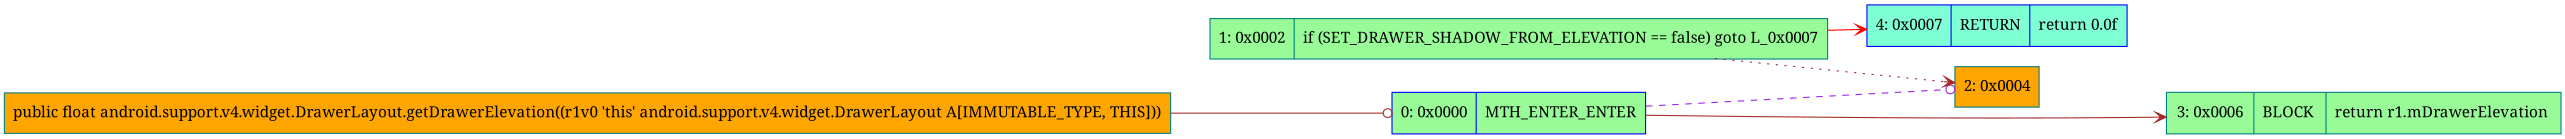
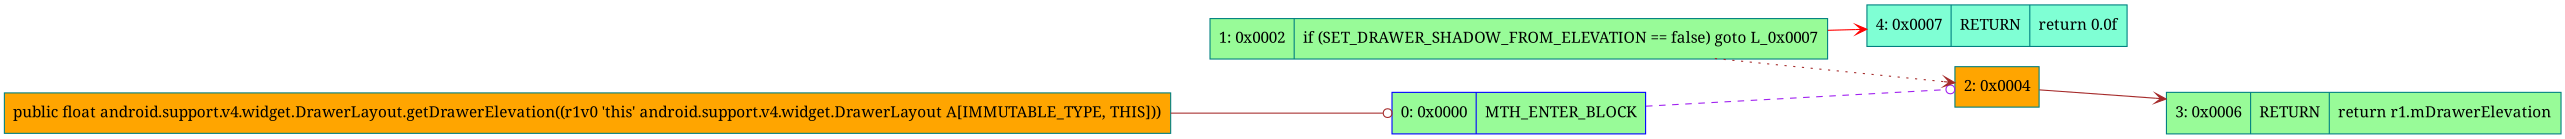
node "4: 0x0007": color blue -> teal
node "0: 0x0000": text "MTH_ENTER_ENTER" -> "MTH_ENTER_BLOCK"
node "3: 0x0006": text "BLOCK" -> "RETURN"
edge "0: 0x0000" -> "3: 0x0006": now "2: 0x0004" -> "3: 0x0006"
